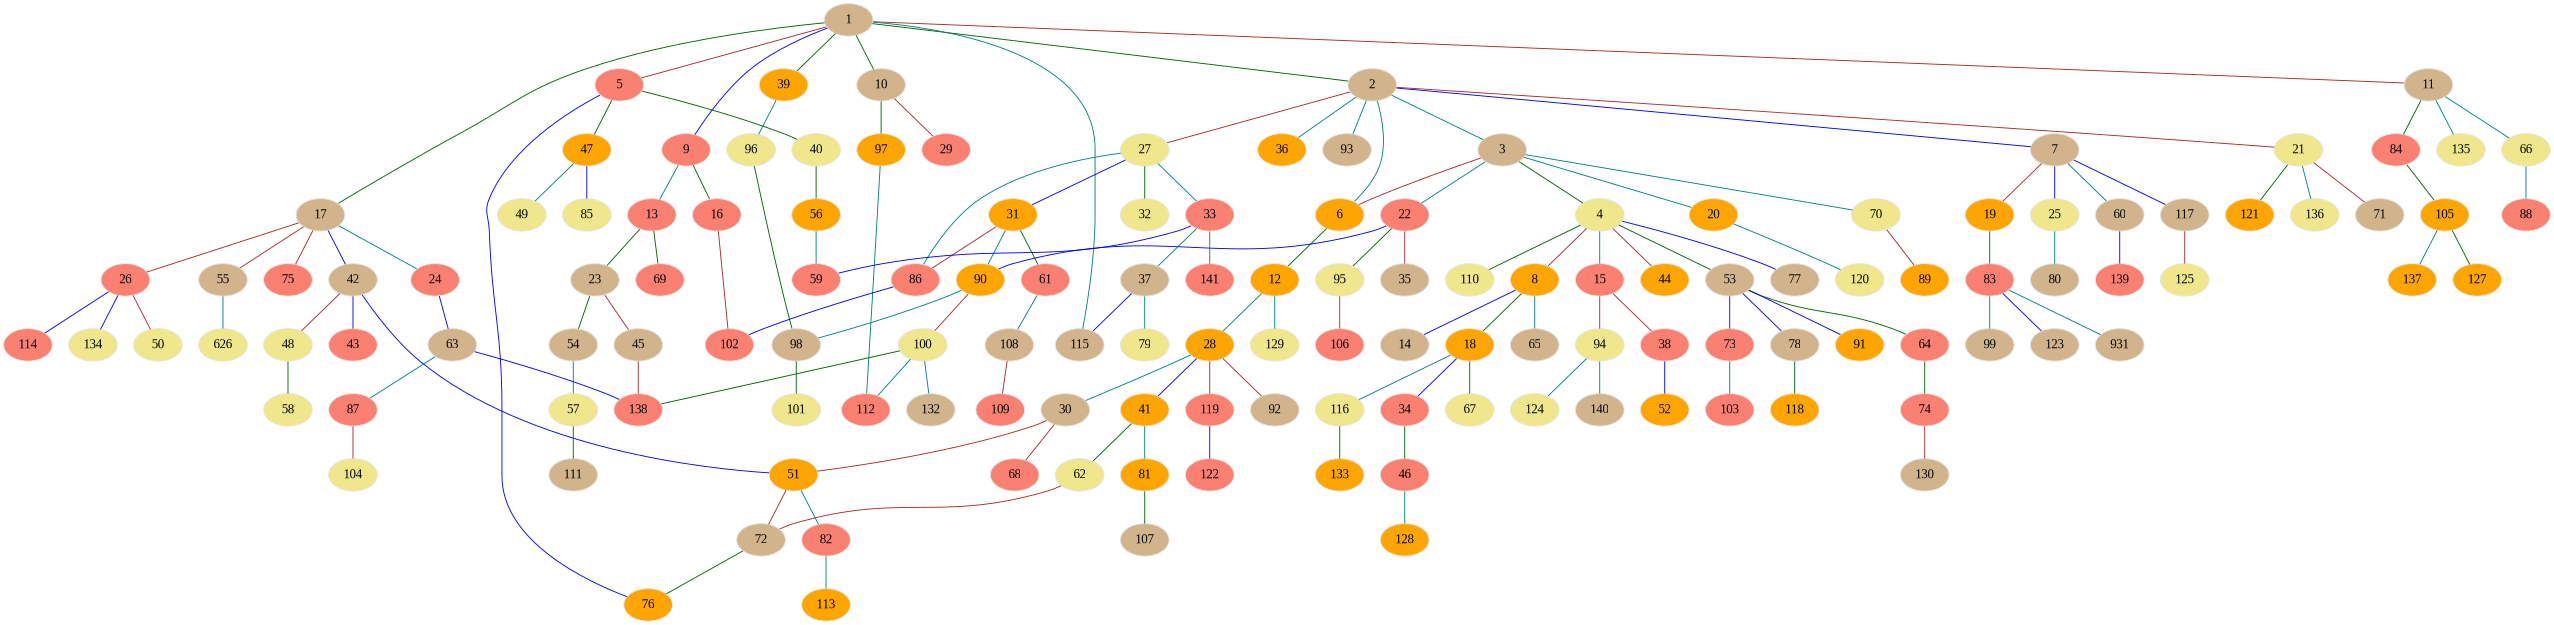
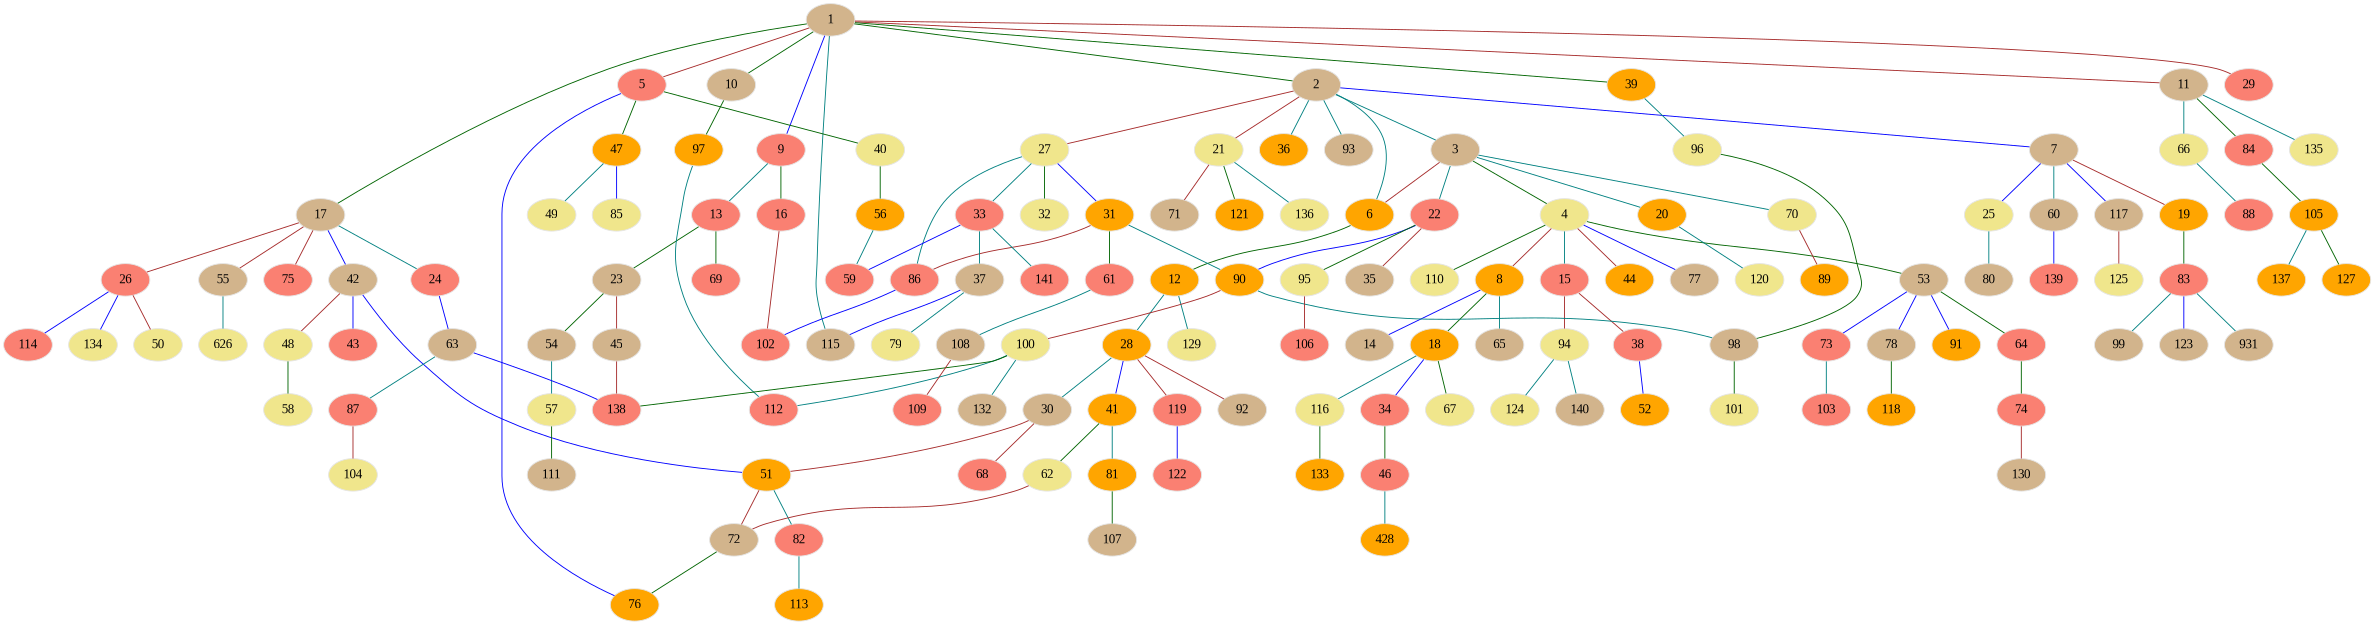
edge "10" -- "29": now "1" -- "29"
node "128": label "128" -> "428"
